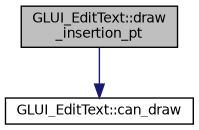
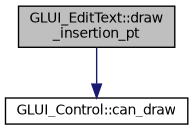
node "GLUI_EditText::can_draw": label "GLUI_EditText::can_draw" -> "GLUI_Control::can_draw"
